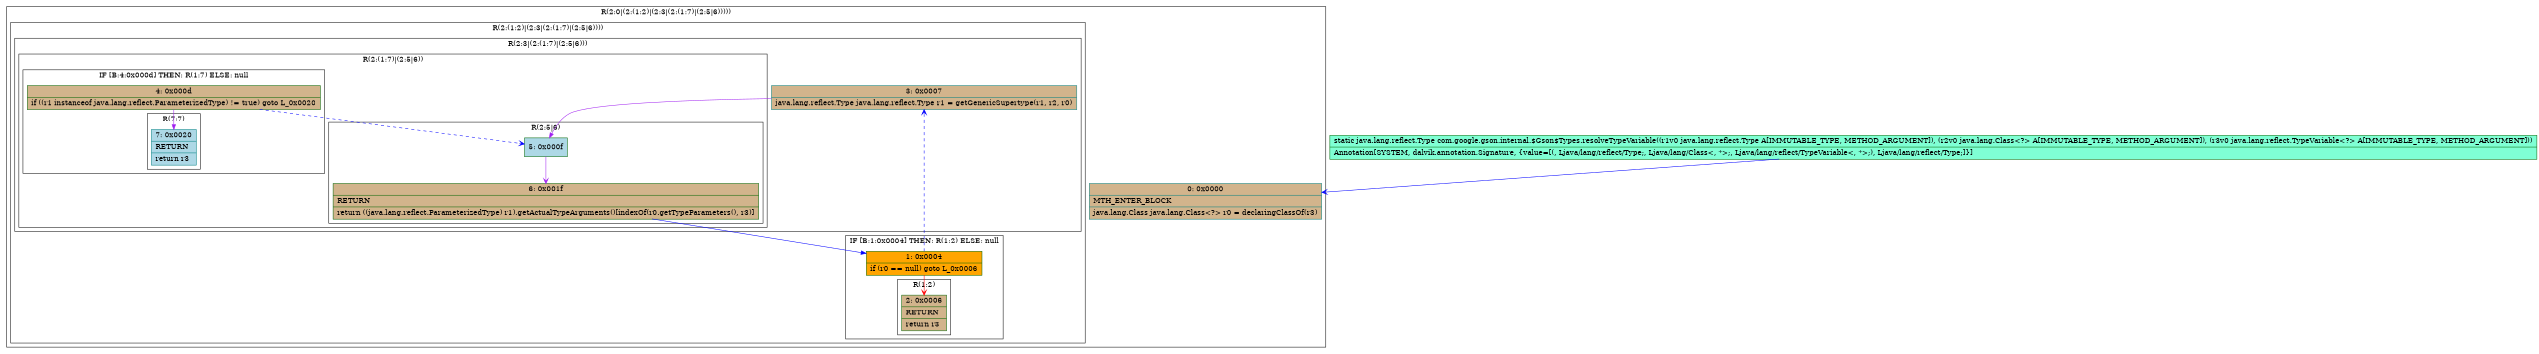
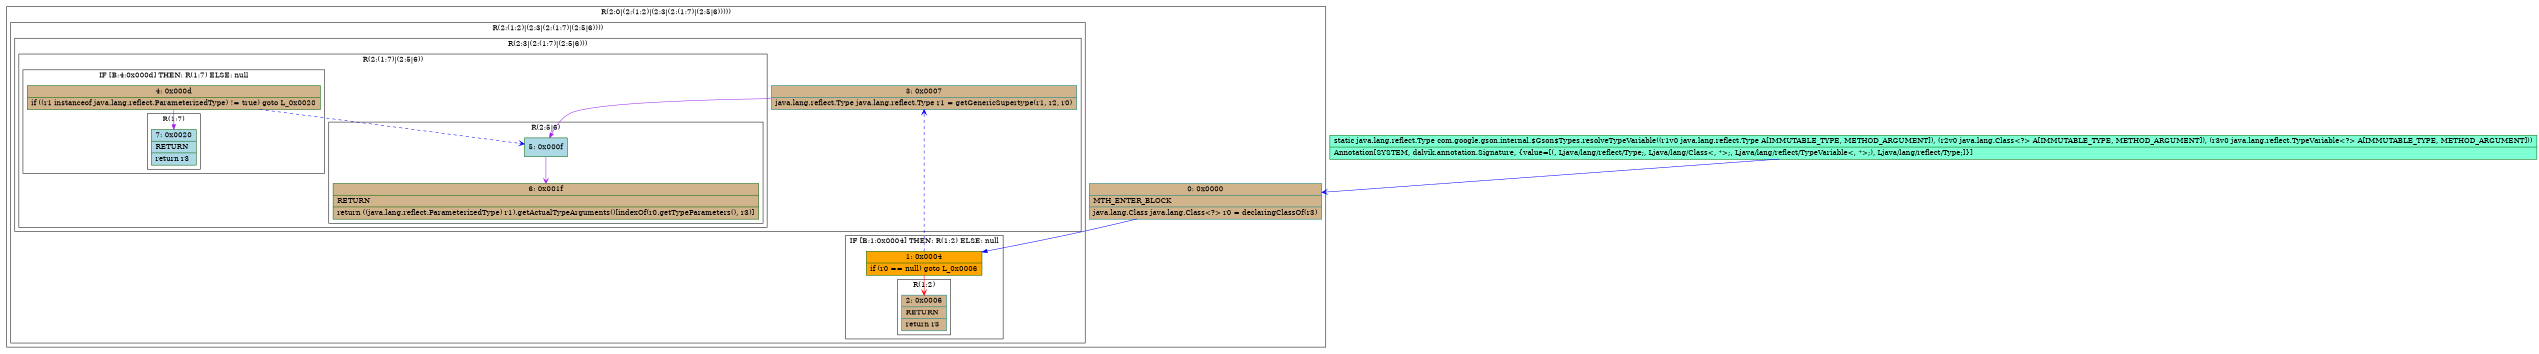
cluster "R(7:7)": label "R(7:7)" -> "R(1:7)"
node "7: 0x0020": color teal -> darkgreen
edge "6: 0x001f" -> "1: 0x0004": now "0: 0x0000" -> "1: 0x0004"
node "2: 0x0006": color darkgreen -> teal
